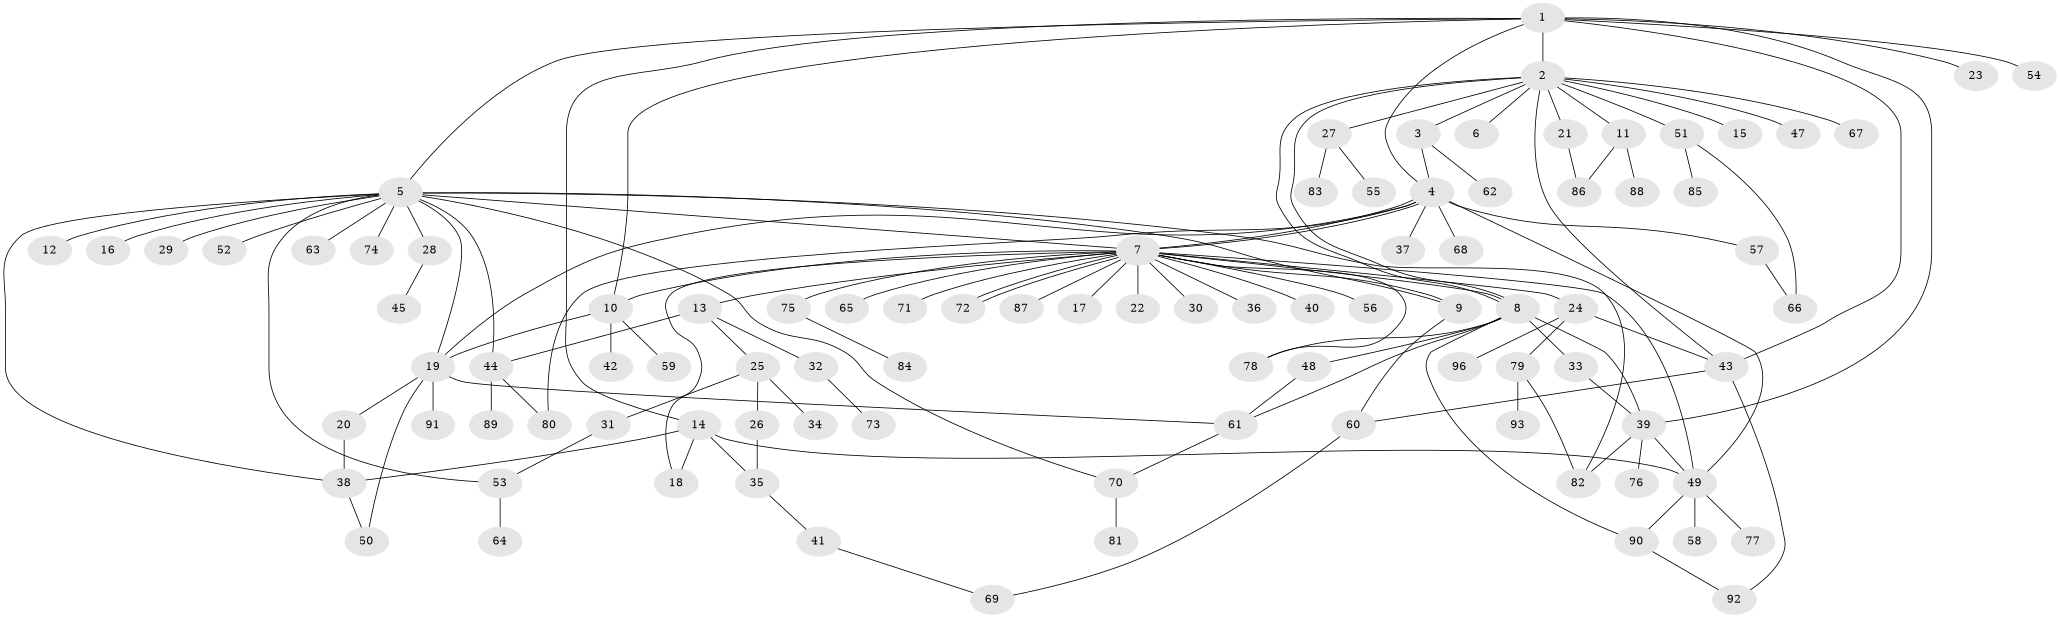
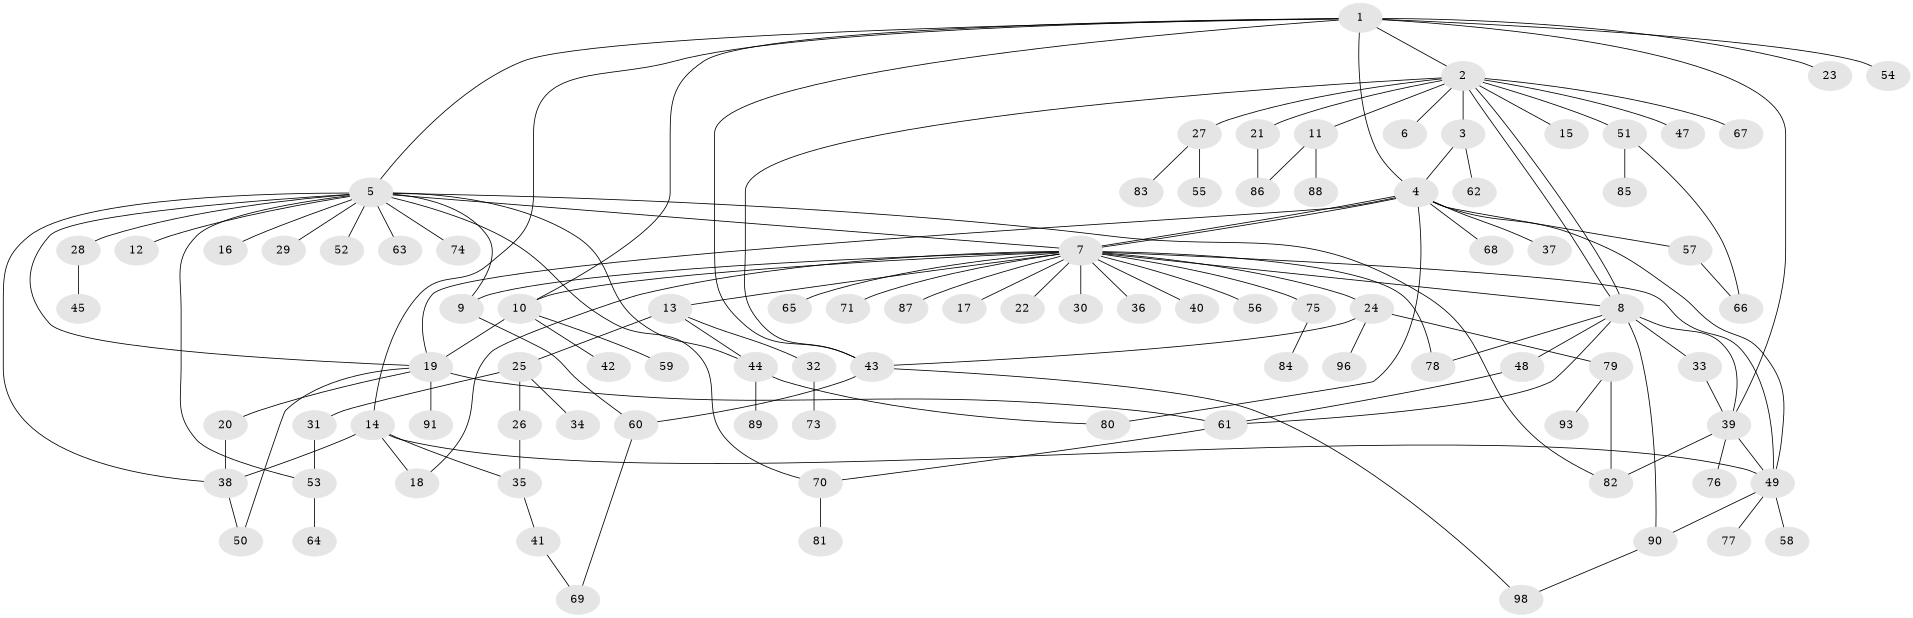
node "72": removed
node "92": label "92" -> "98"
